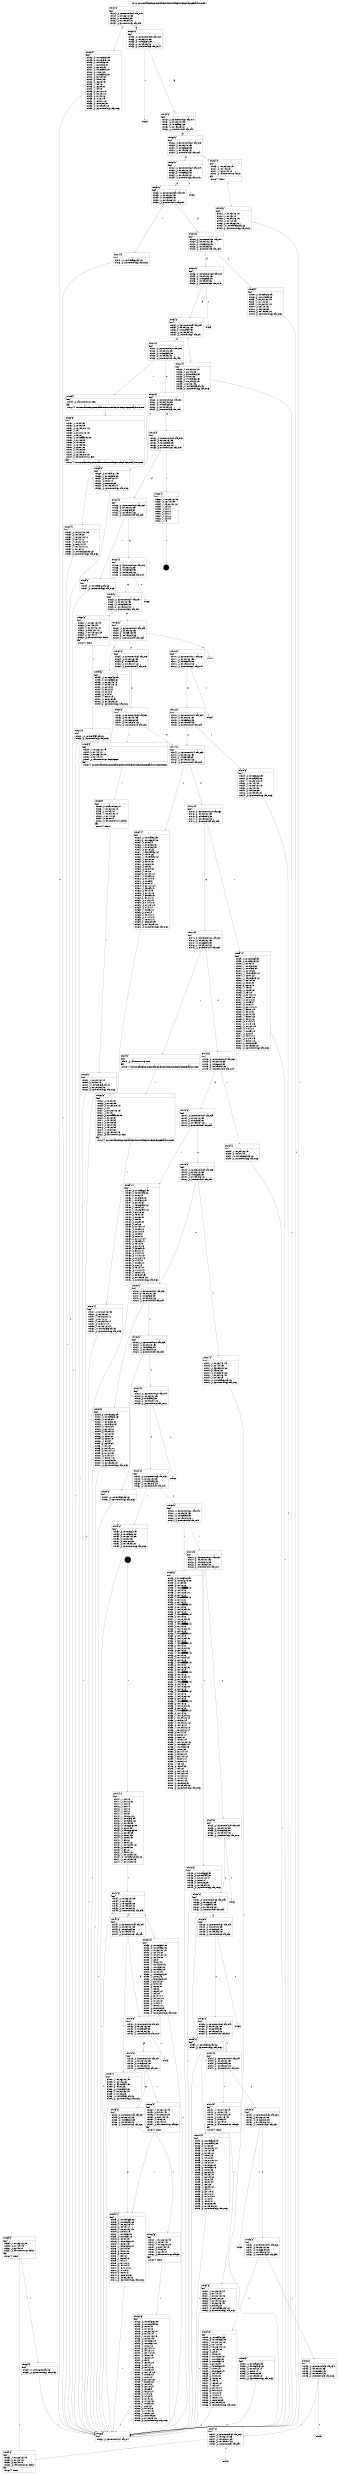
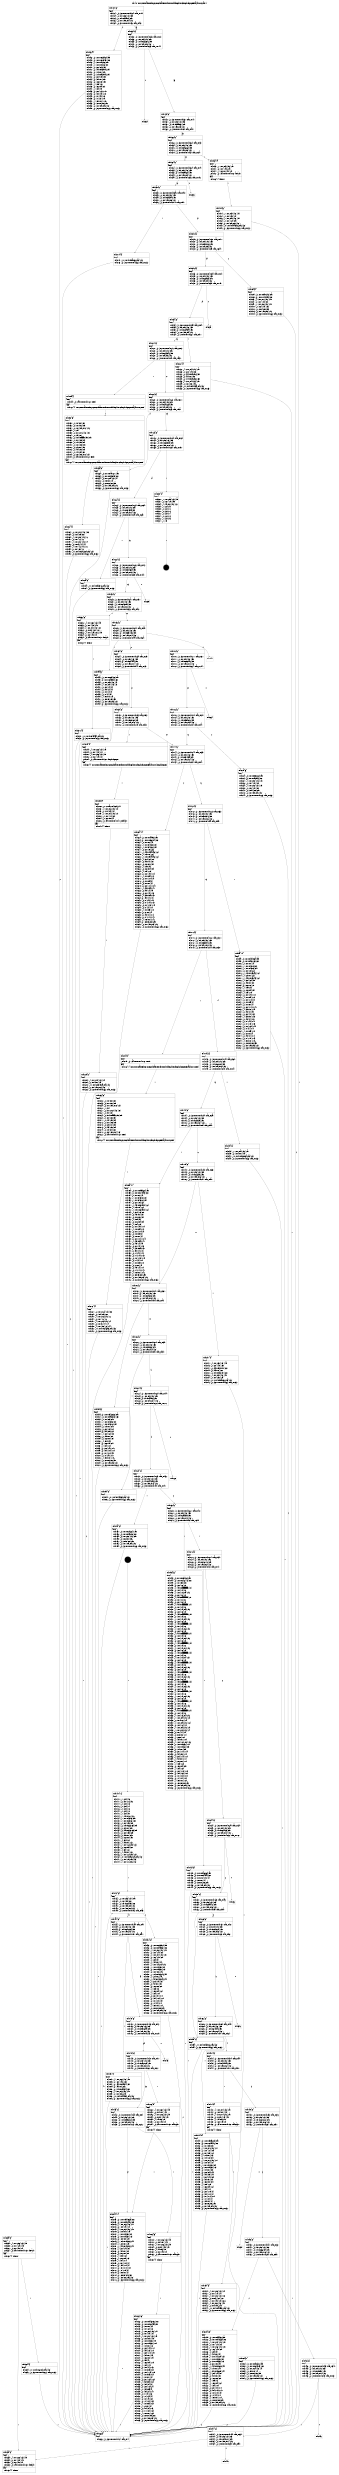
edge "0x4023ab [15]" -> "0x4023ba [15]": reversed
